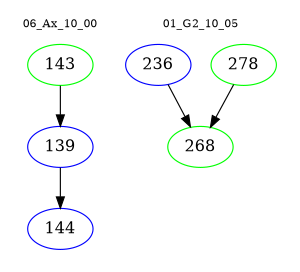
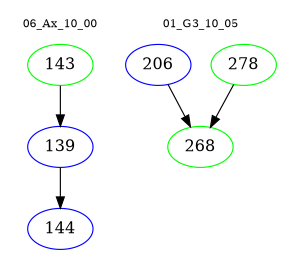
cluster "01_G2_10_05": label "01_G2_10_05" -> "01_G3_10_05"
node "236": label "236" -> "206"
